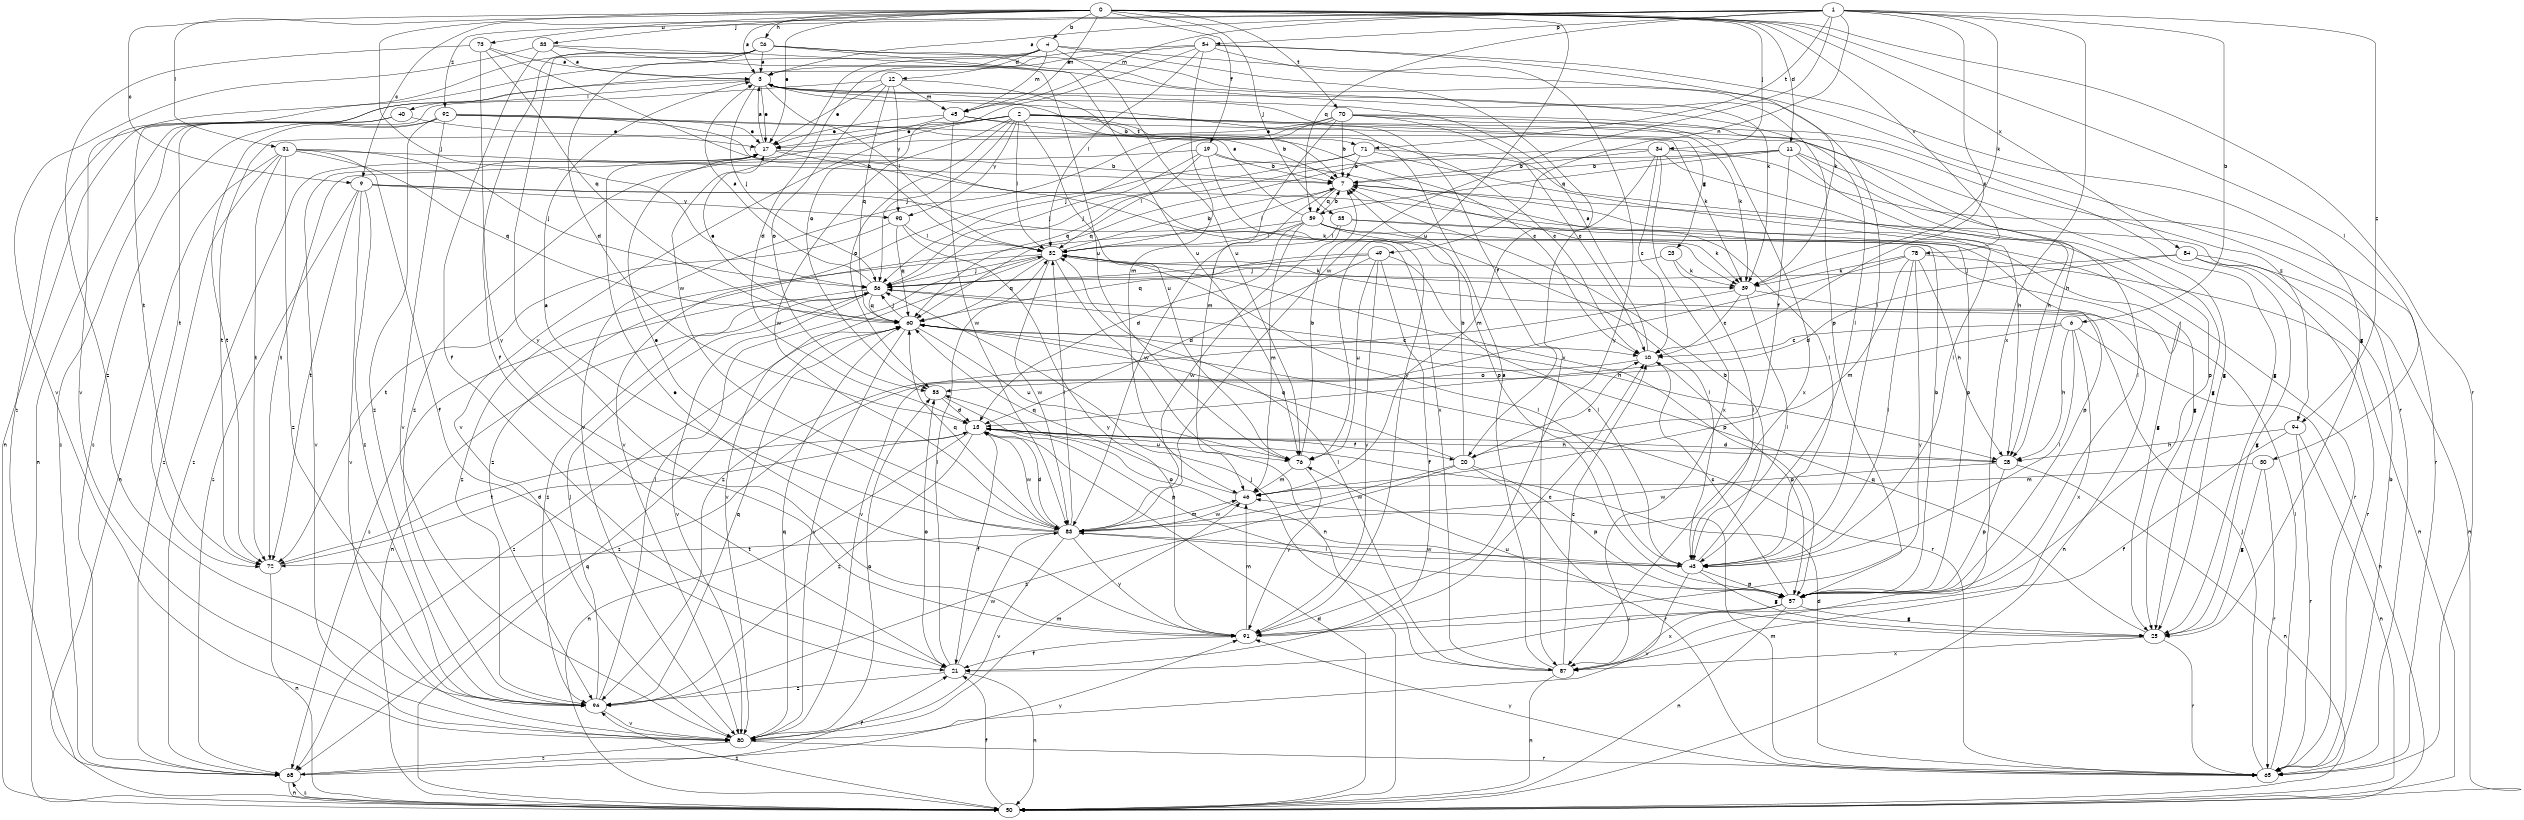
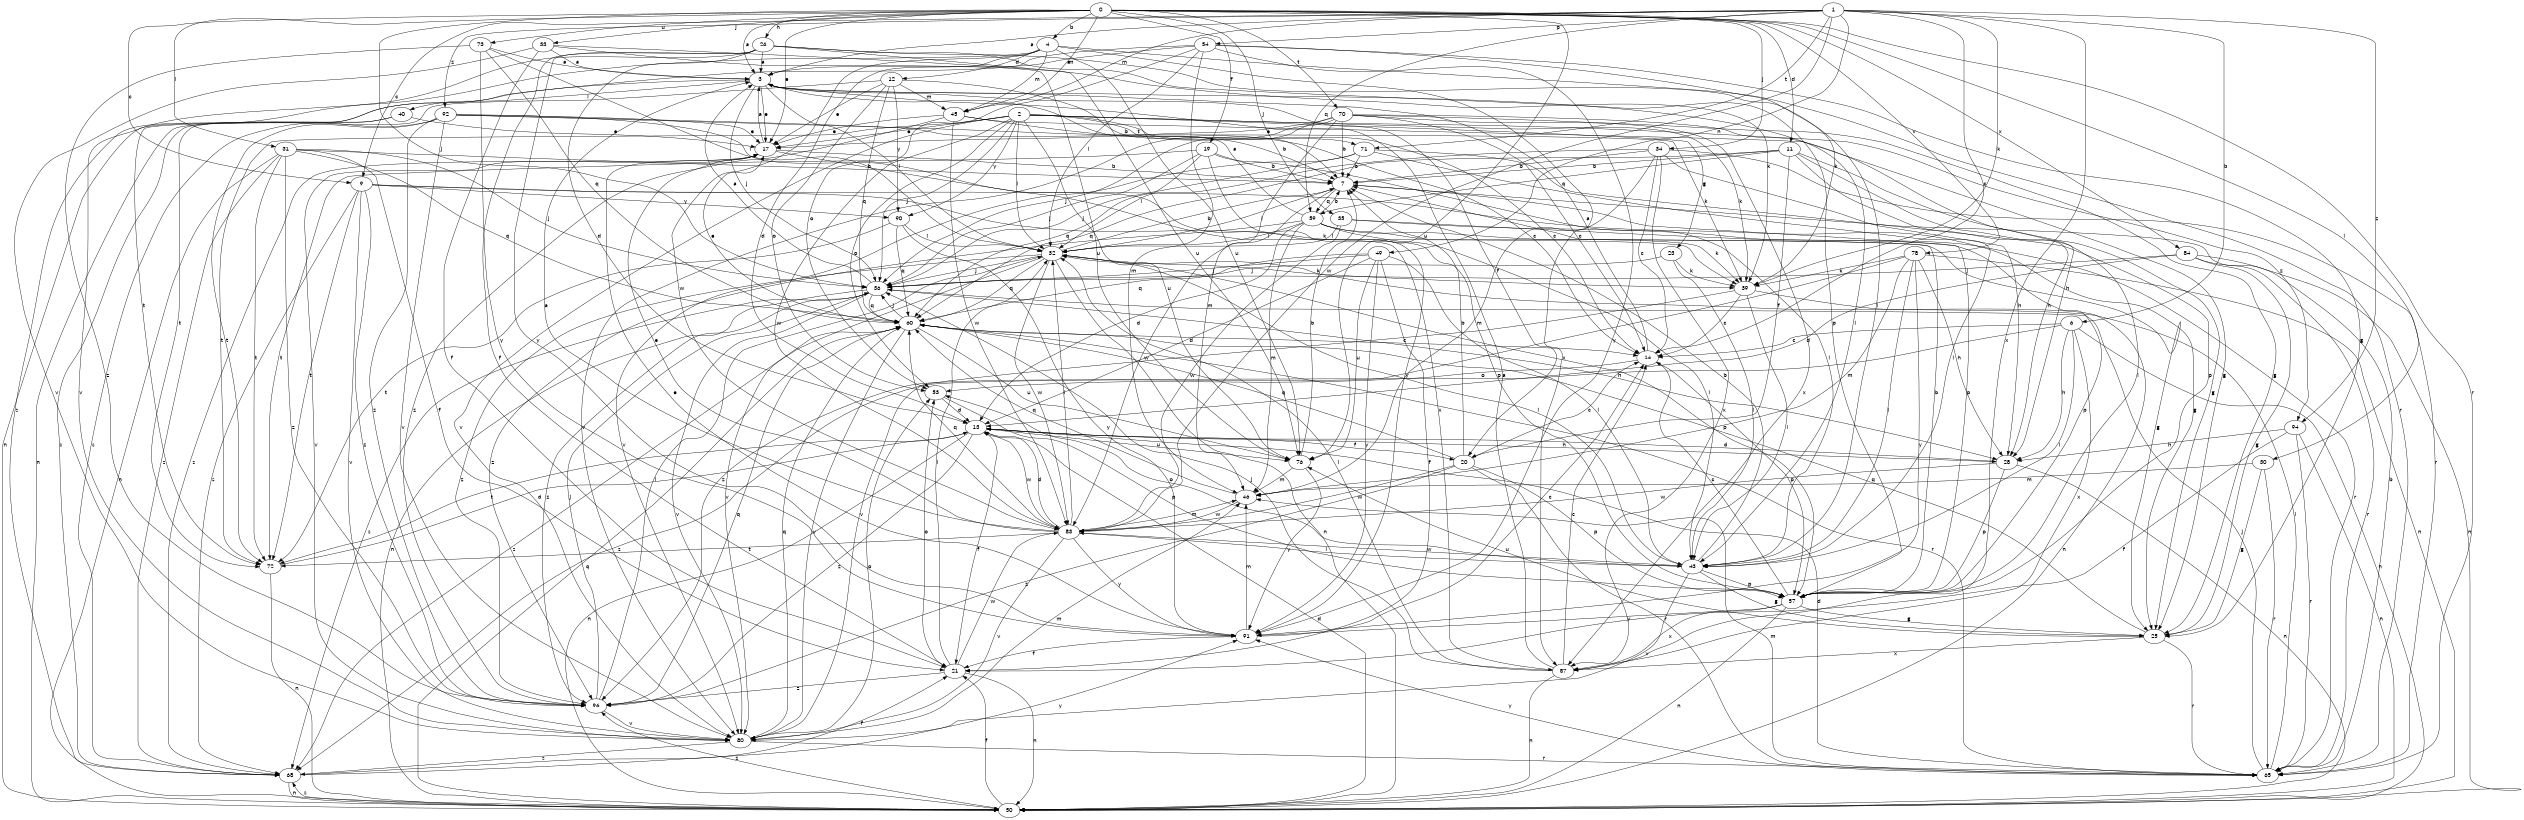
node "10": label "10" -> "14"
